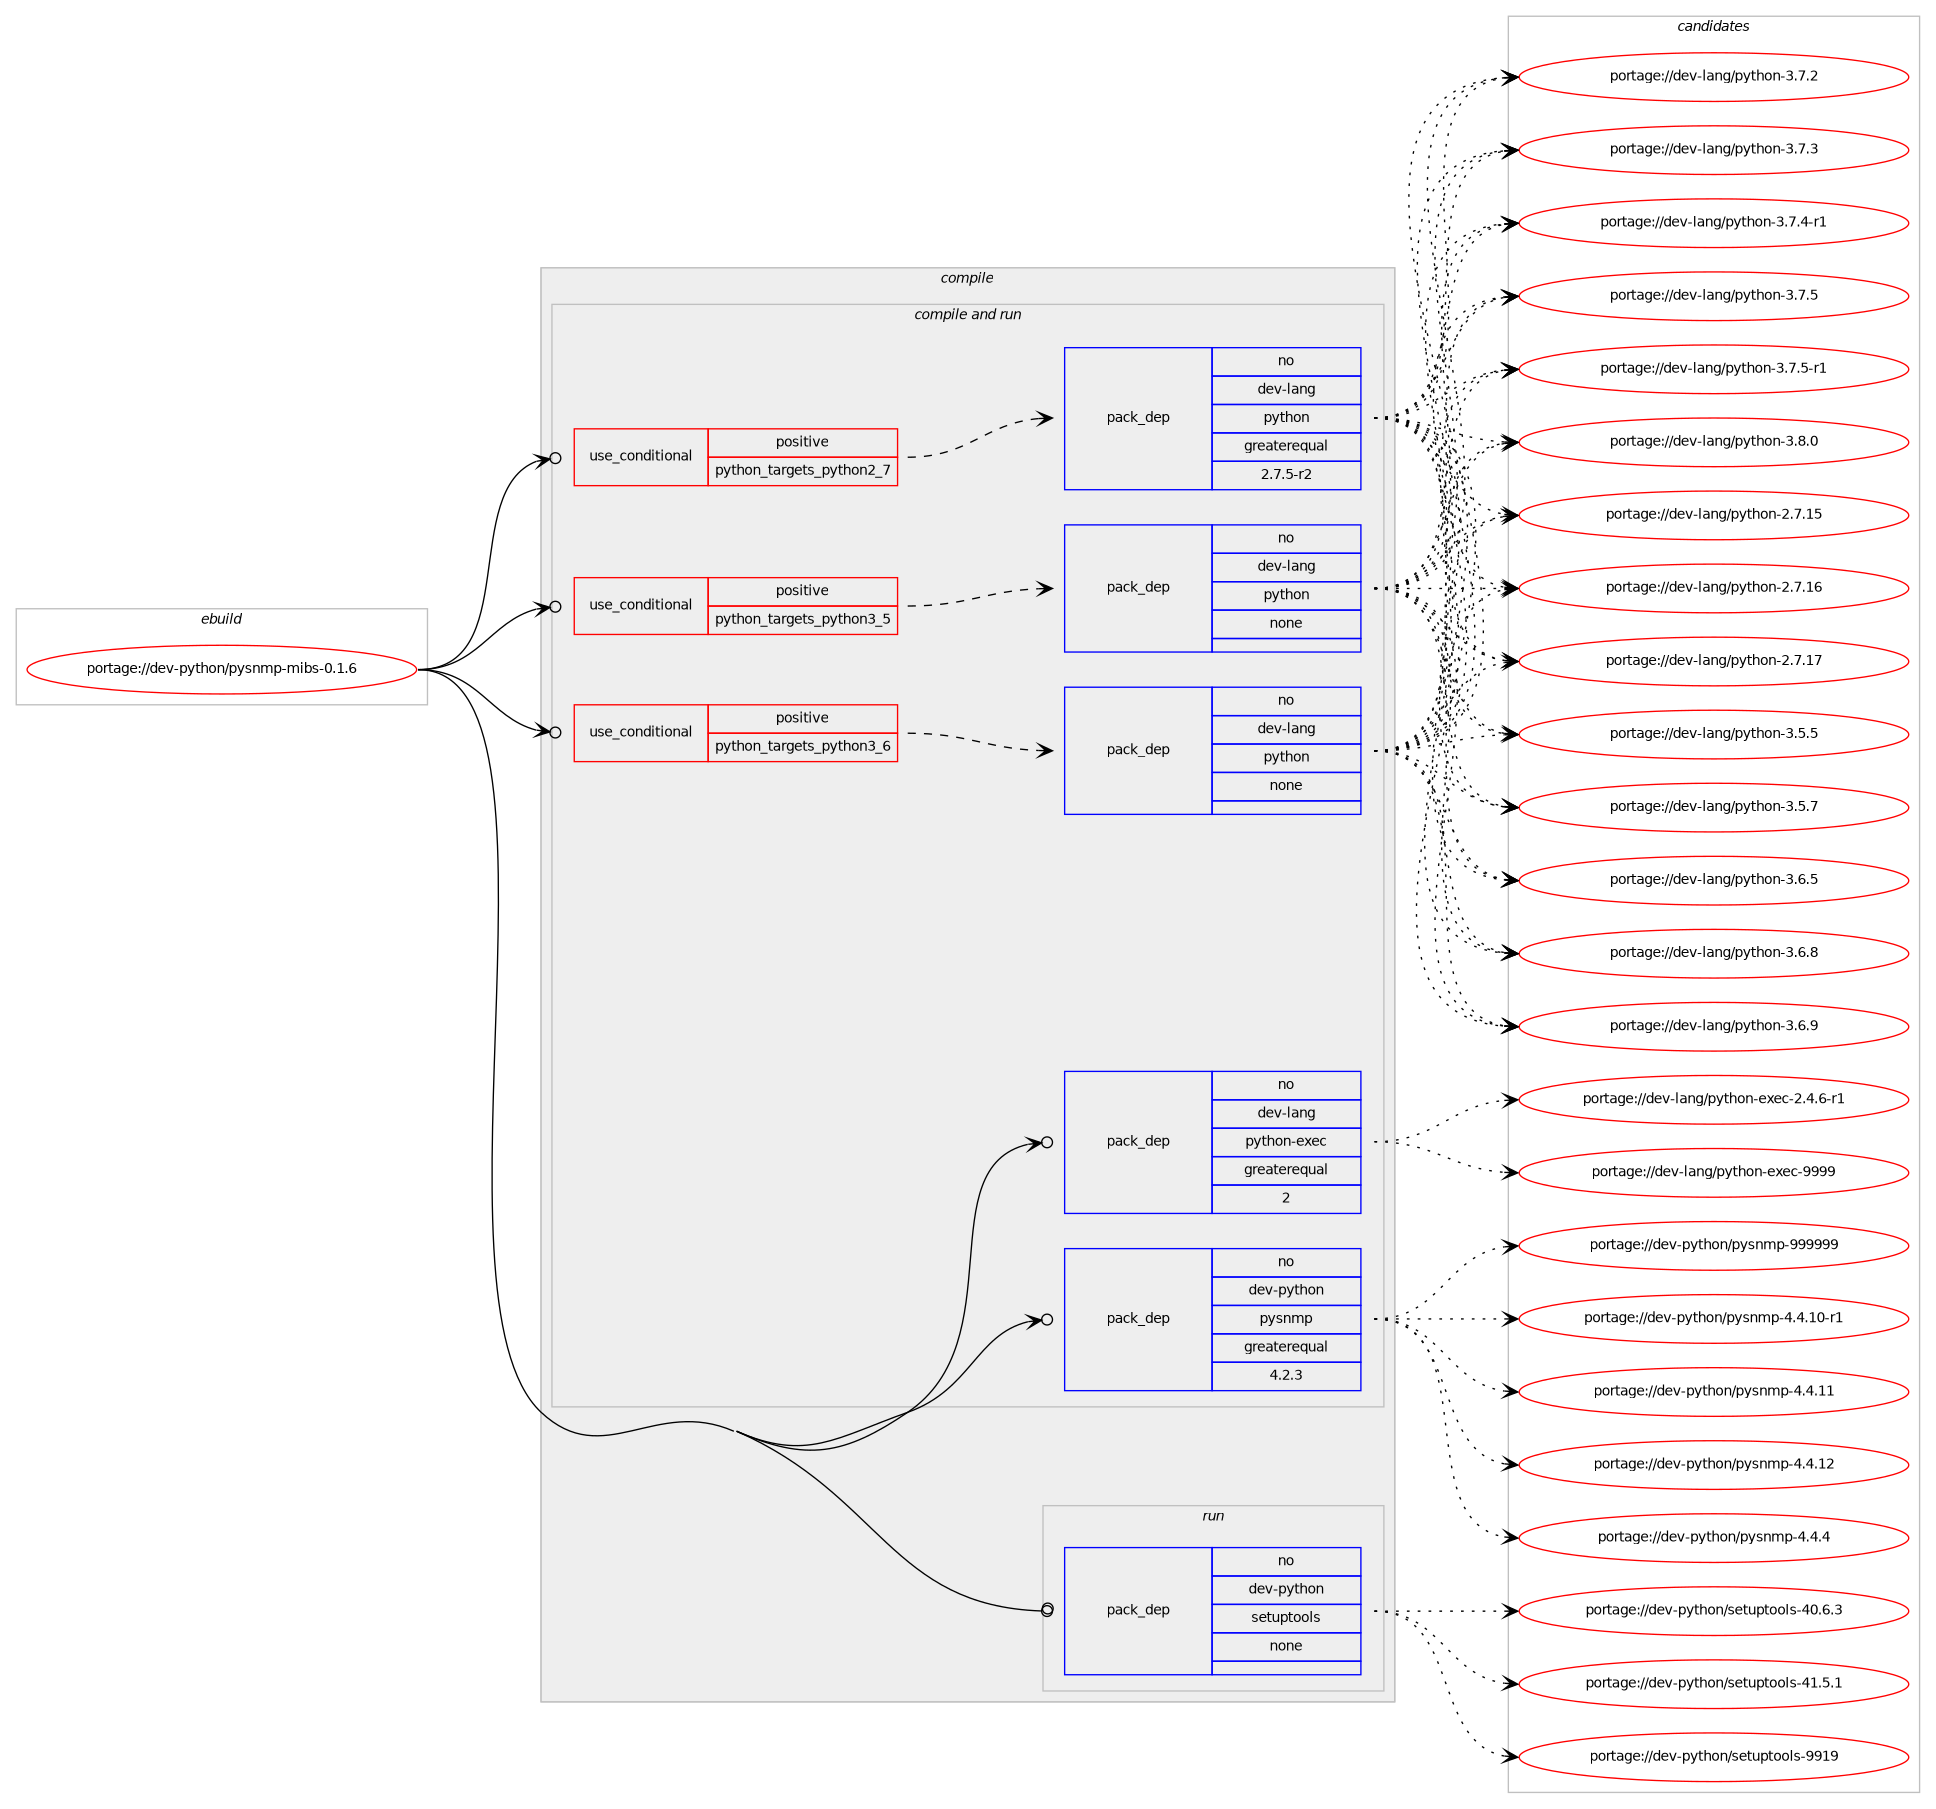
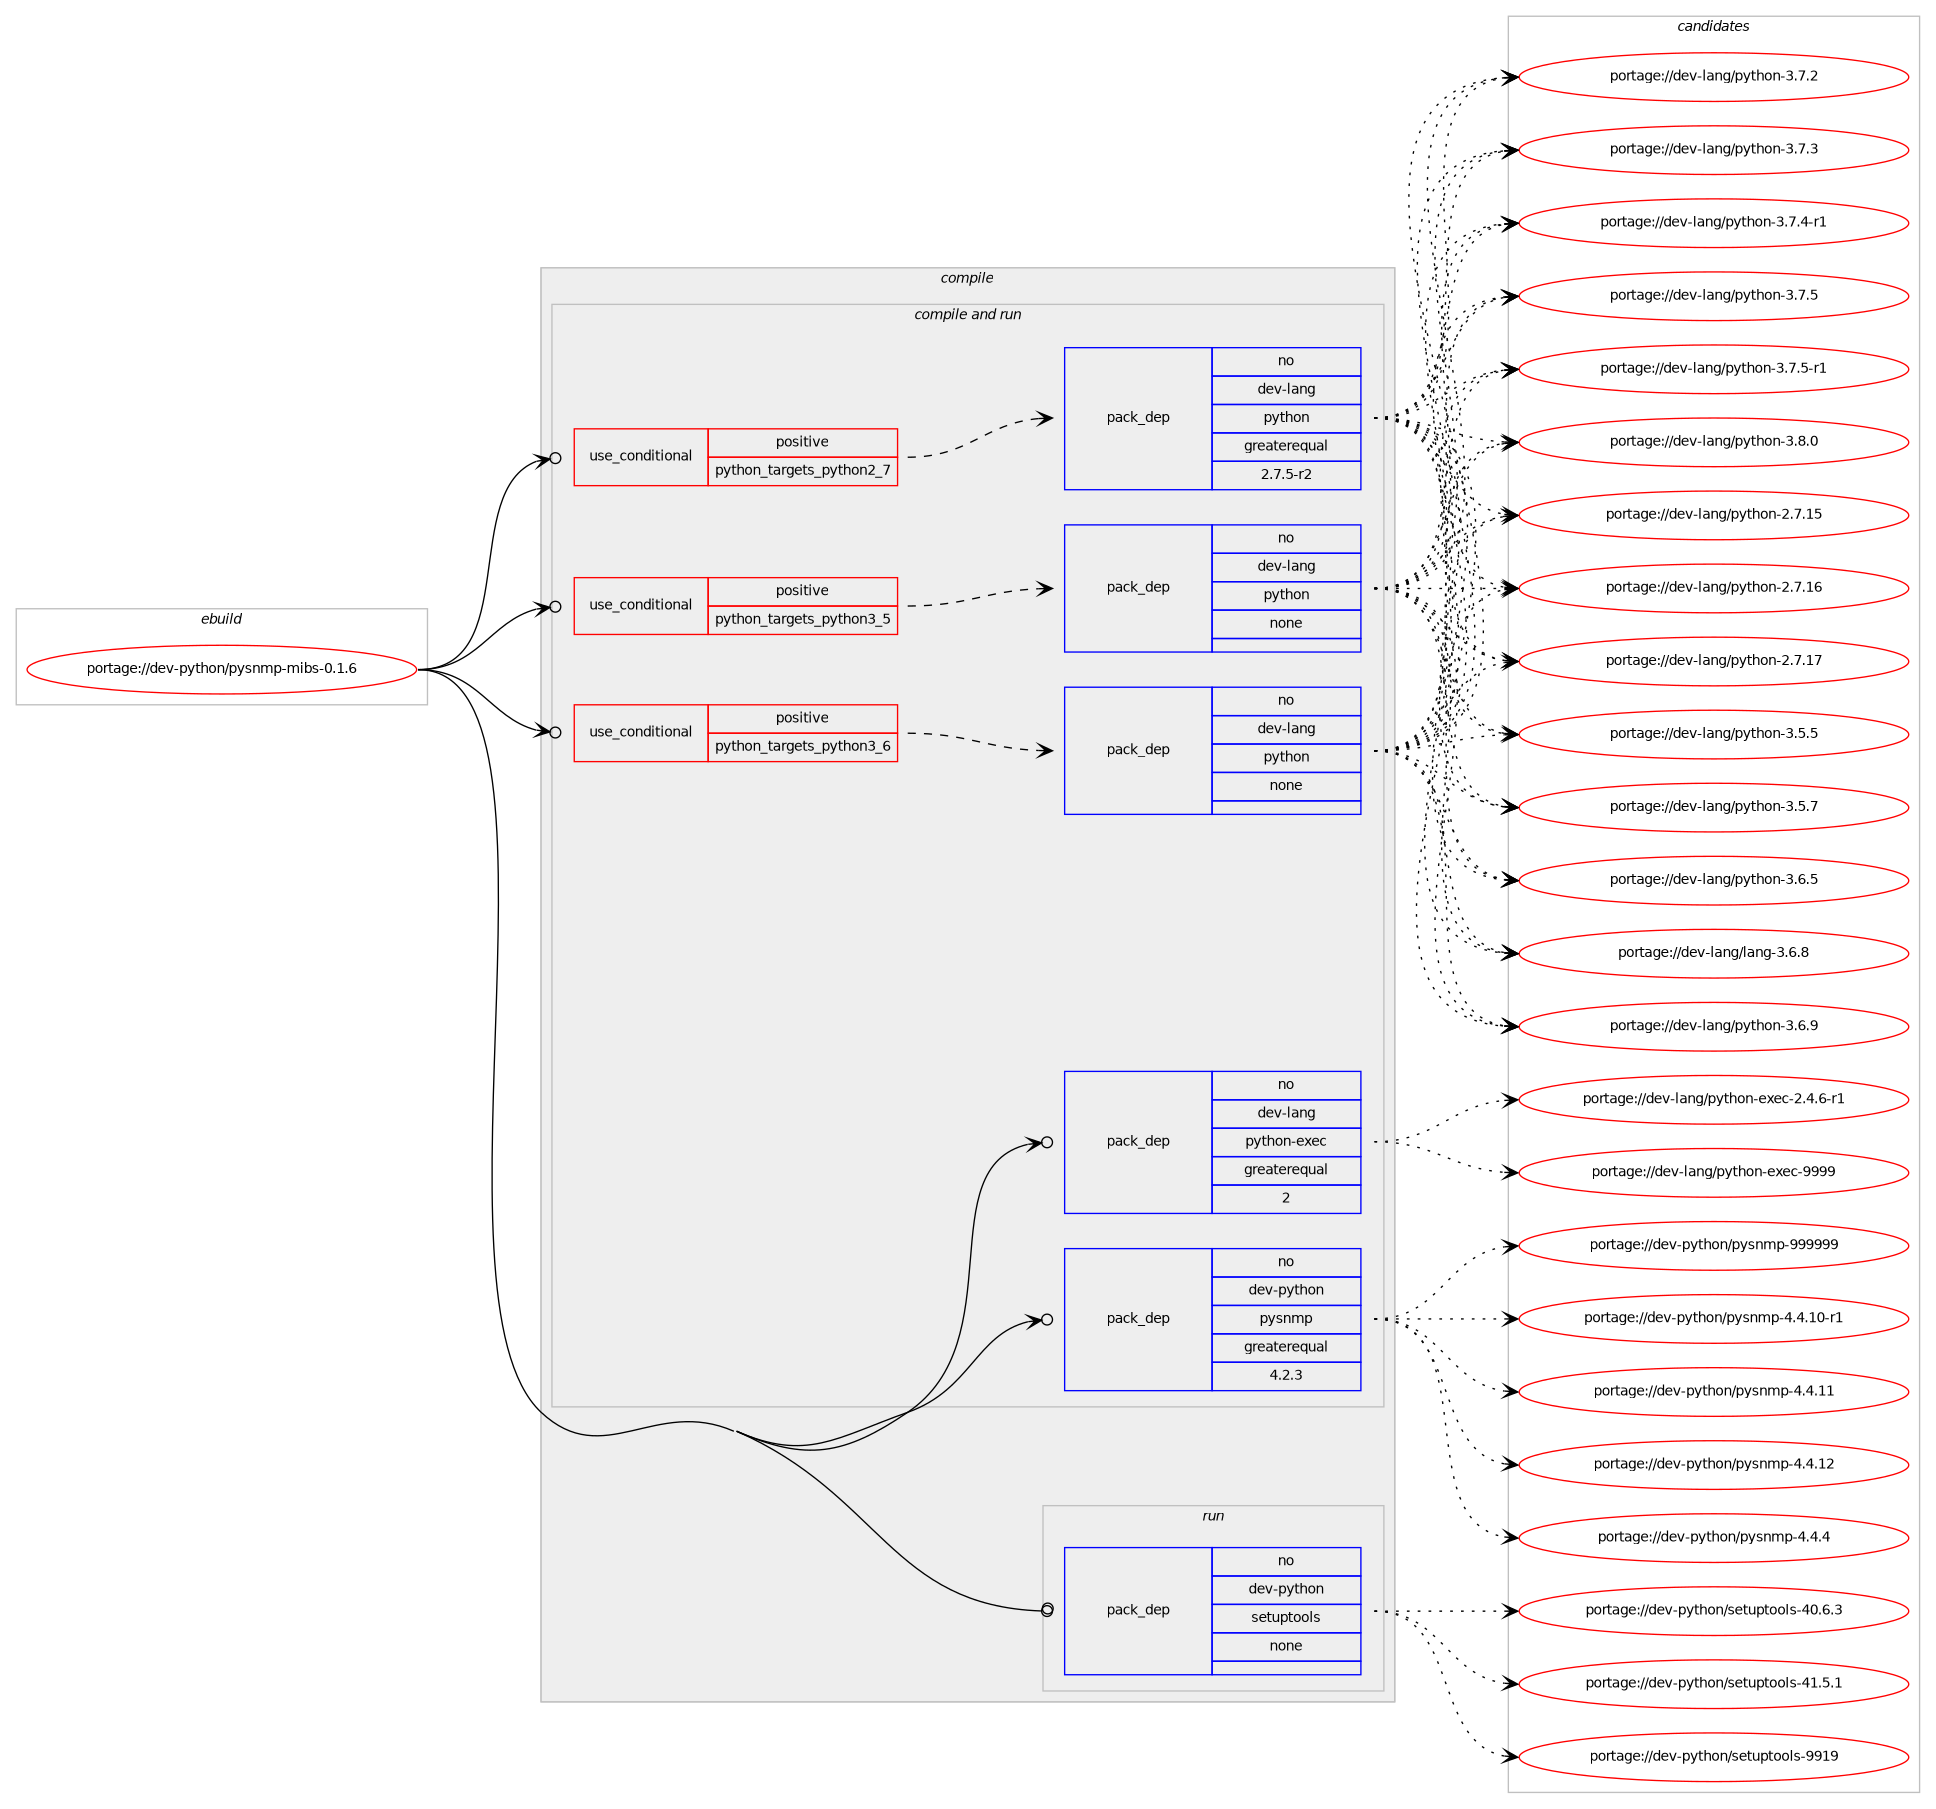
node "portage://dev-lang/python-3.6.8": label "portage://dev-lang/python-3.6.8" -> "portage://dev-lang/lang-3.6.8"
